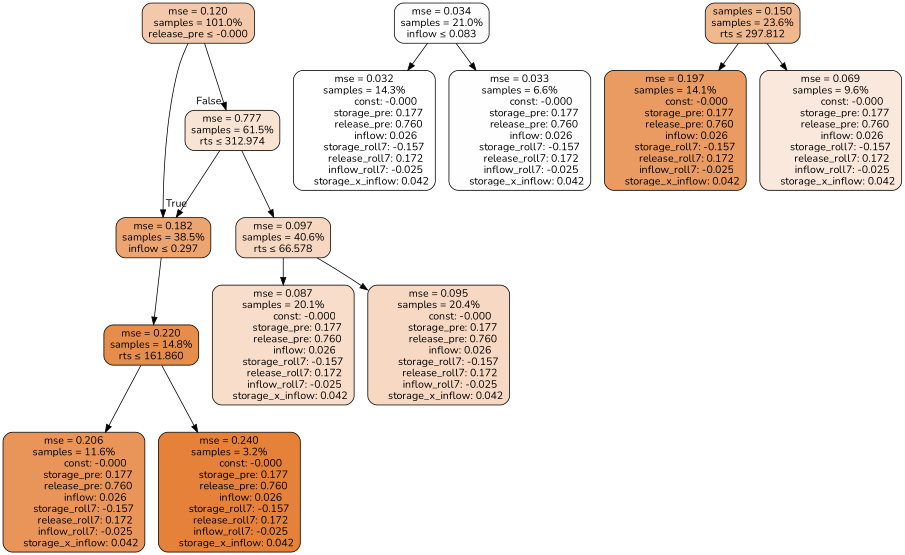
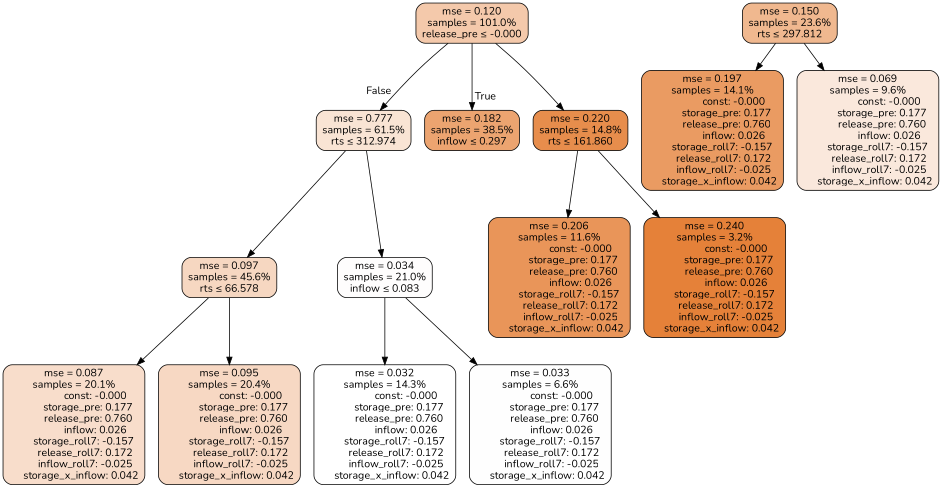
node "samples = 0.150 samples = 23.6% rts ≤ 297.812": label "samples = 0.150 samples = 23.6% rts ≤ 297.812" -> "mse = 0.150 samples = 23.6% rts ≤ 297.812"
edge "mse = 0.777 samples = 61.5% rts ≤ 312.974" -> "mse = 0.182 samples = 38.5% inflow ≤ 0.297": now "mse = 0.777 samples = 61.5% rts ≤ 312.974" -> "mse = 0.034 samples = 21.0% inflow ≤ 0.083"
node "mse = 0.097 samples = 40.6% rts ≤ 66.578": label "mse = 0.097 samples = 40.6% rts ≤ 66.578" -> "mse = 0.097 samples = 45.6% rts ≤ 66.578"
edge "mse = 0.182 samples = 38.5% inflow ≤ 0.297" -> "mse = 0.220 samples = 14.8% rts ≤ 161.860": now "mse = 0.120 samples = 101.0% release_pre ≤ -0.000" -> "mse = 0.220 samples = 14.8% rts ≤ 161.860"
